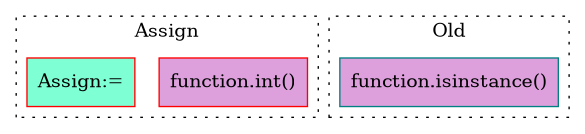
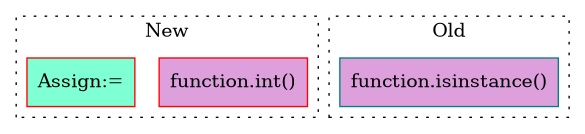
cluster "Assign": label "Assign" -> "New"
